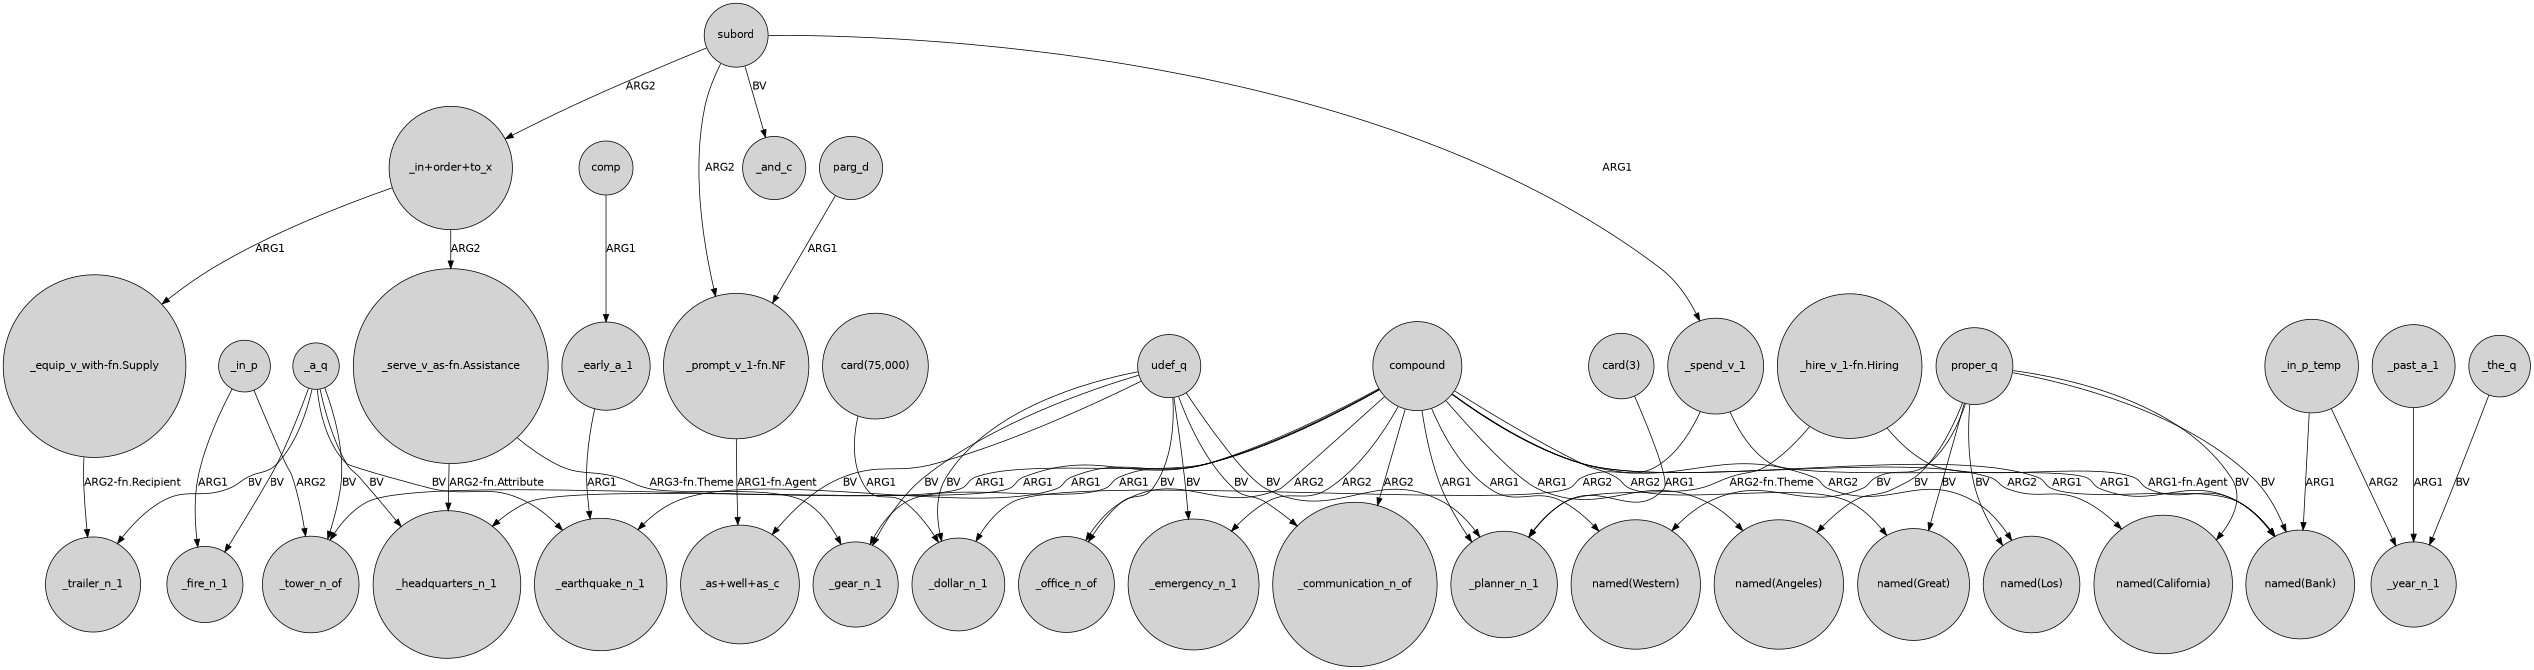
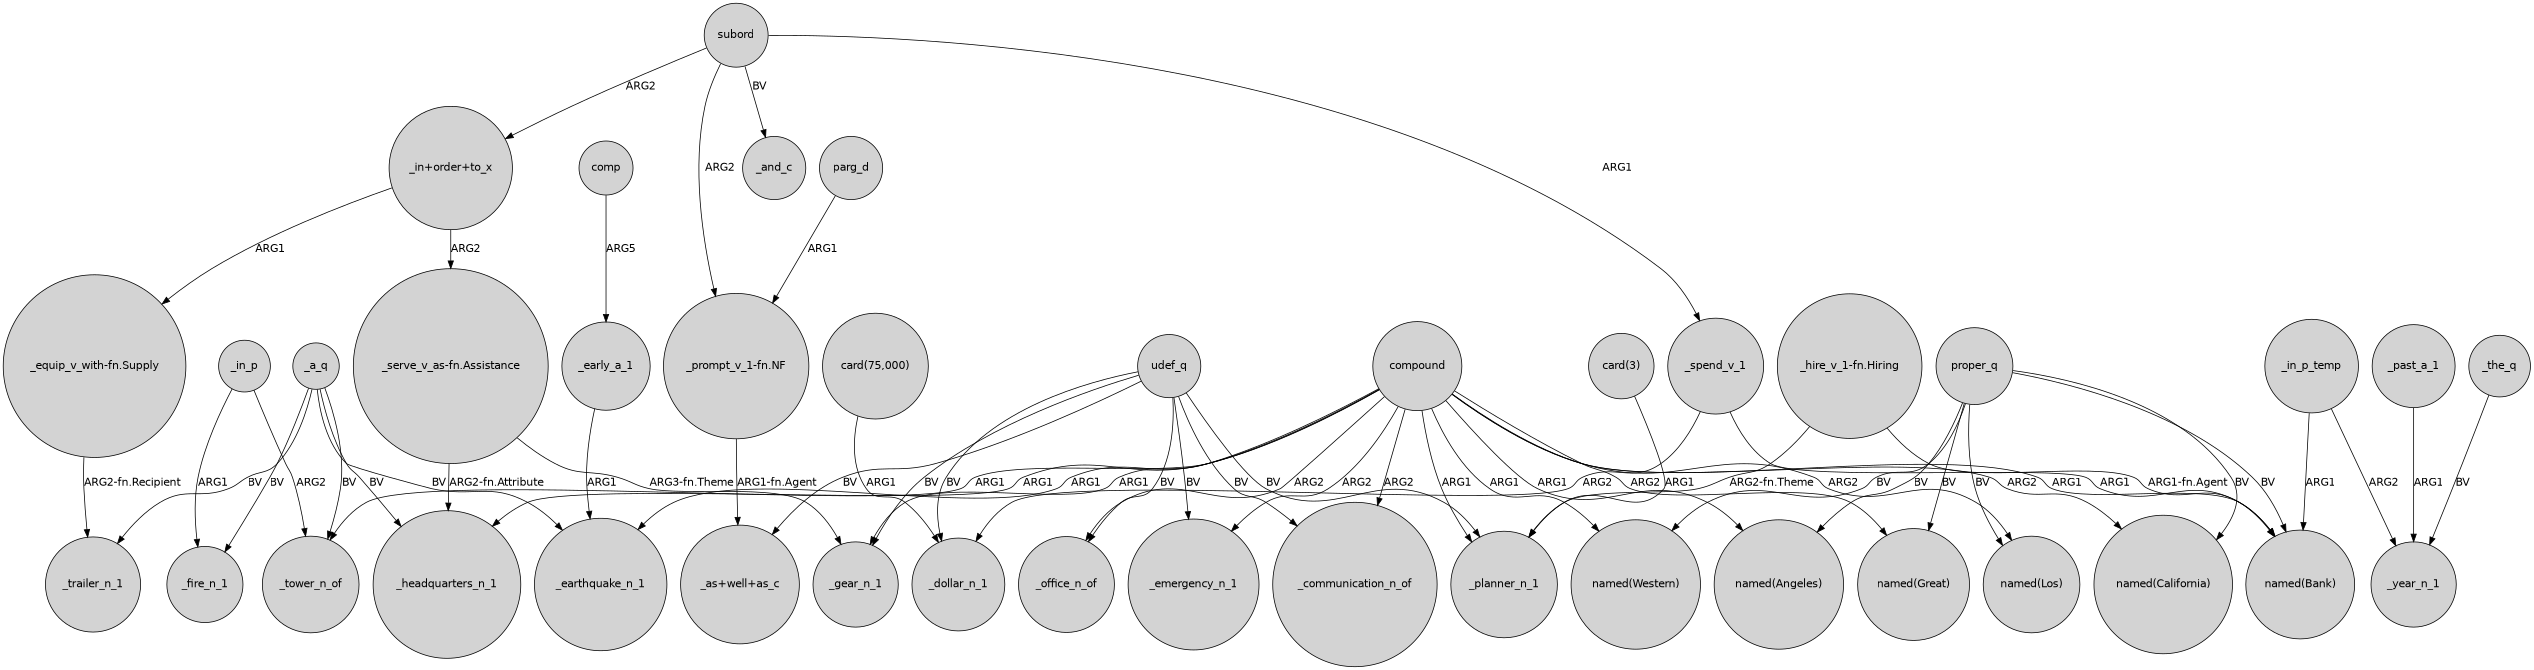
edge "comp" -> "_early_a_1": label "ARG1" -> "ARG5"
